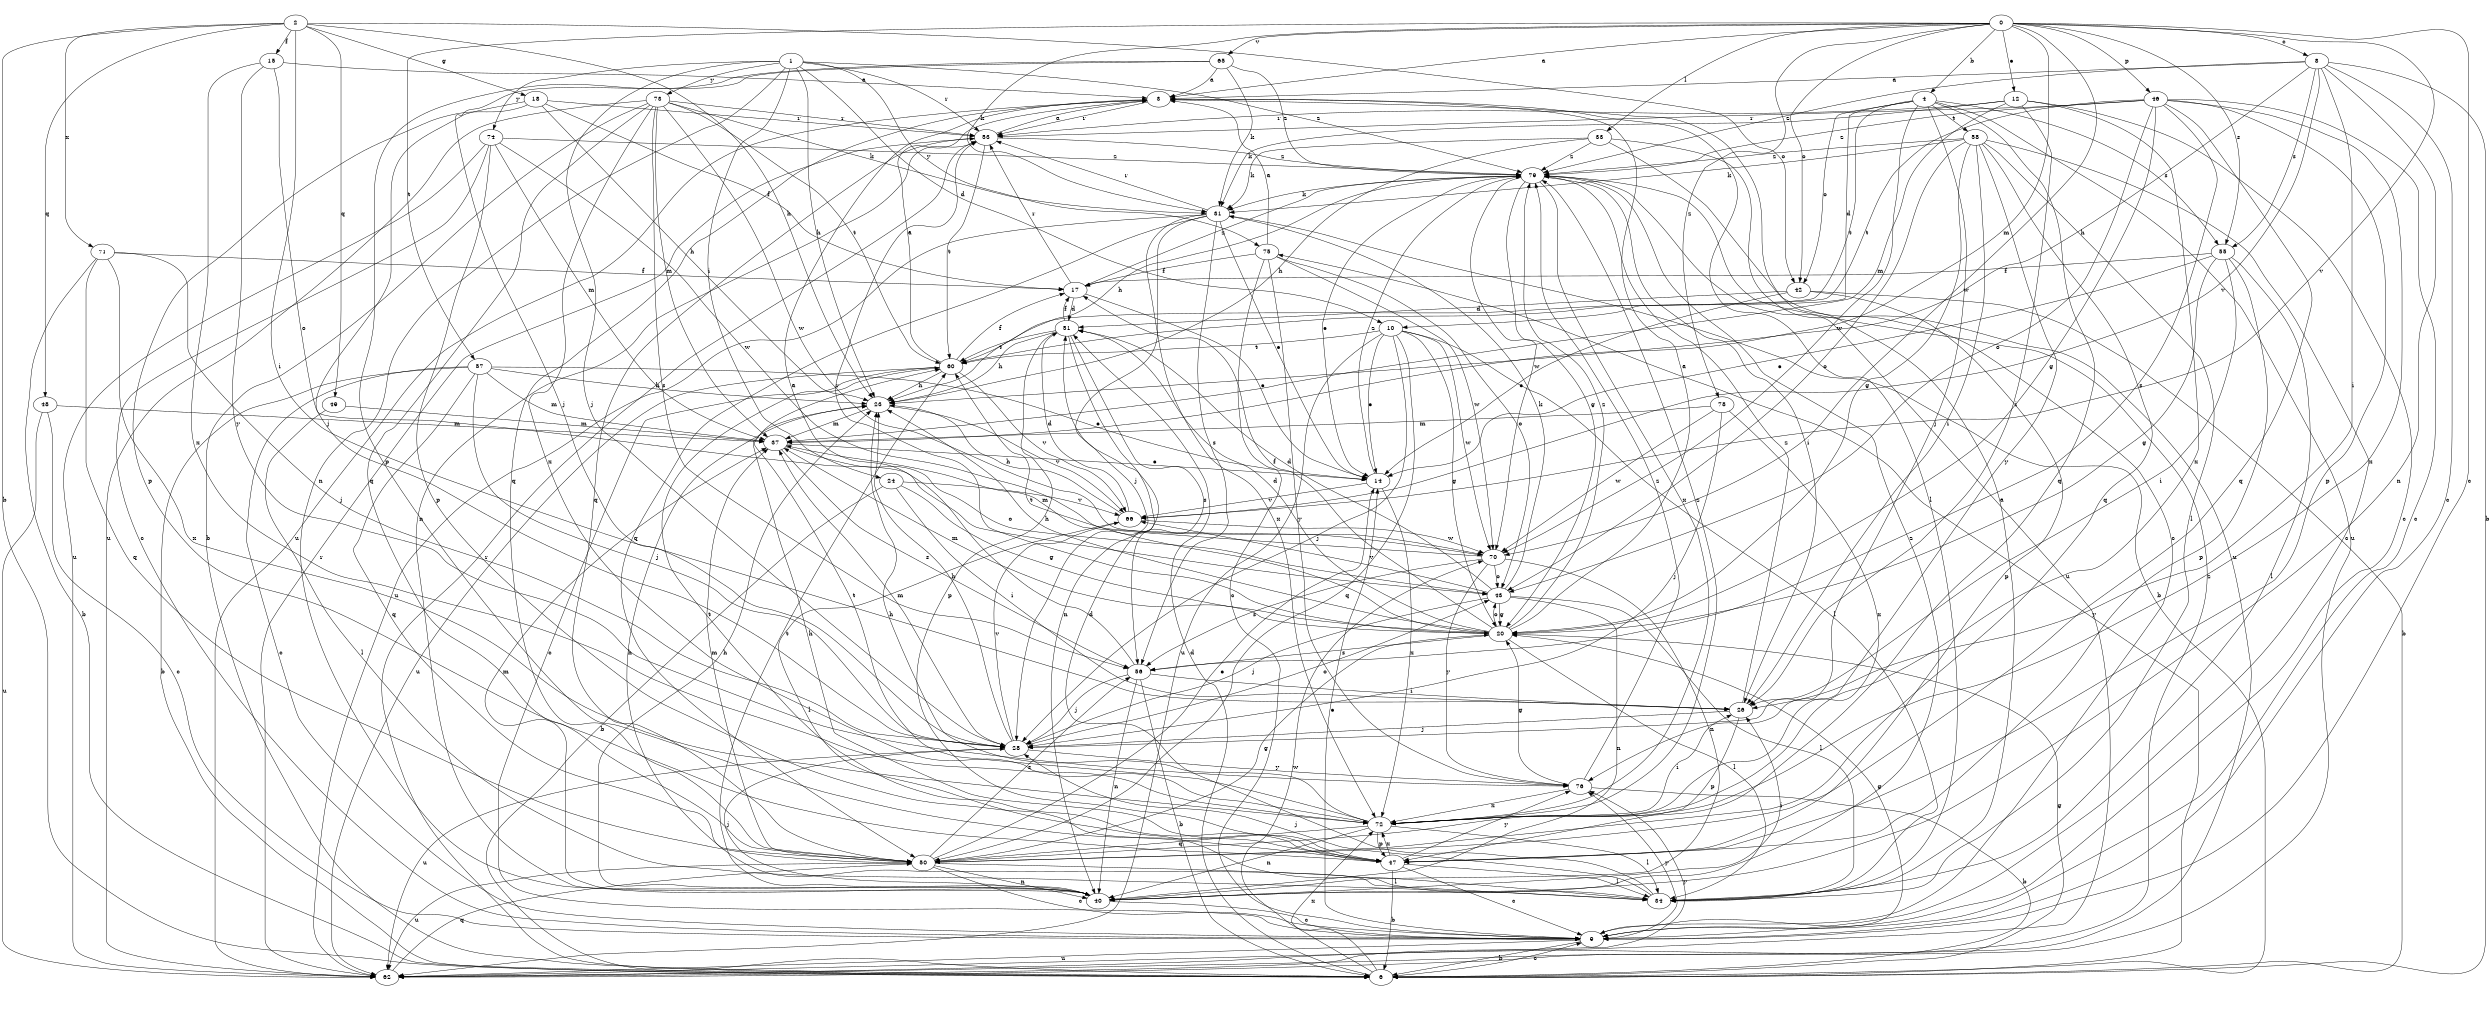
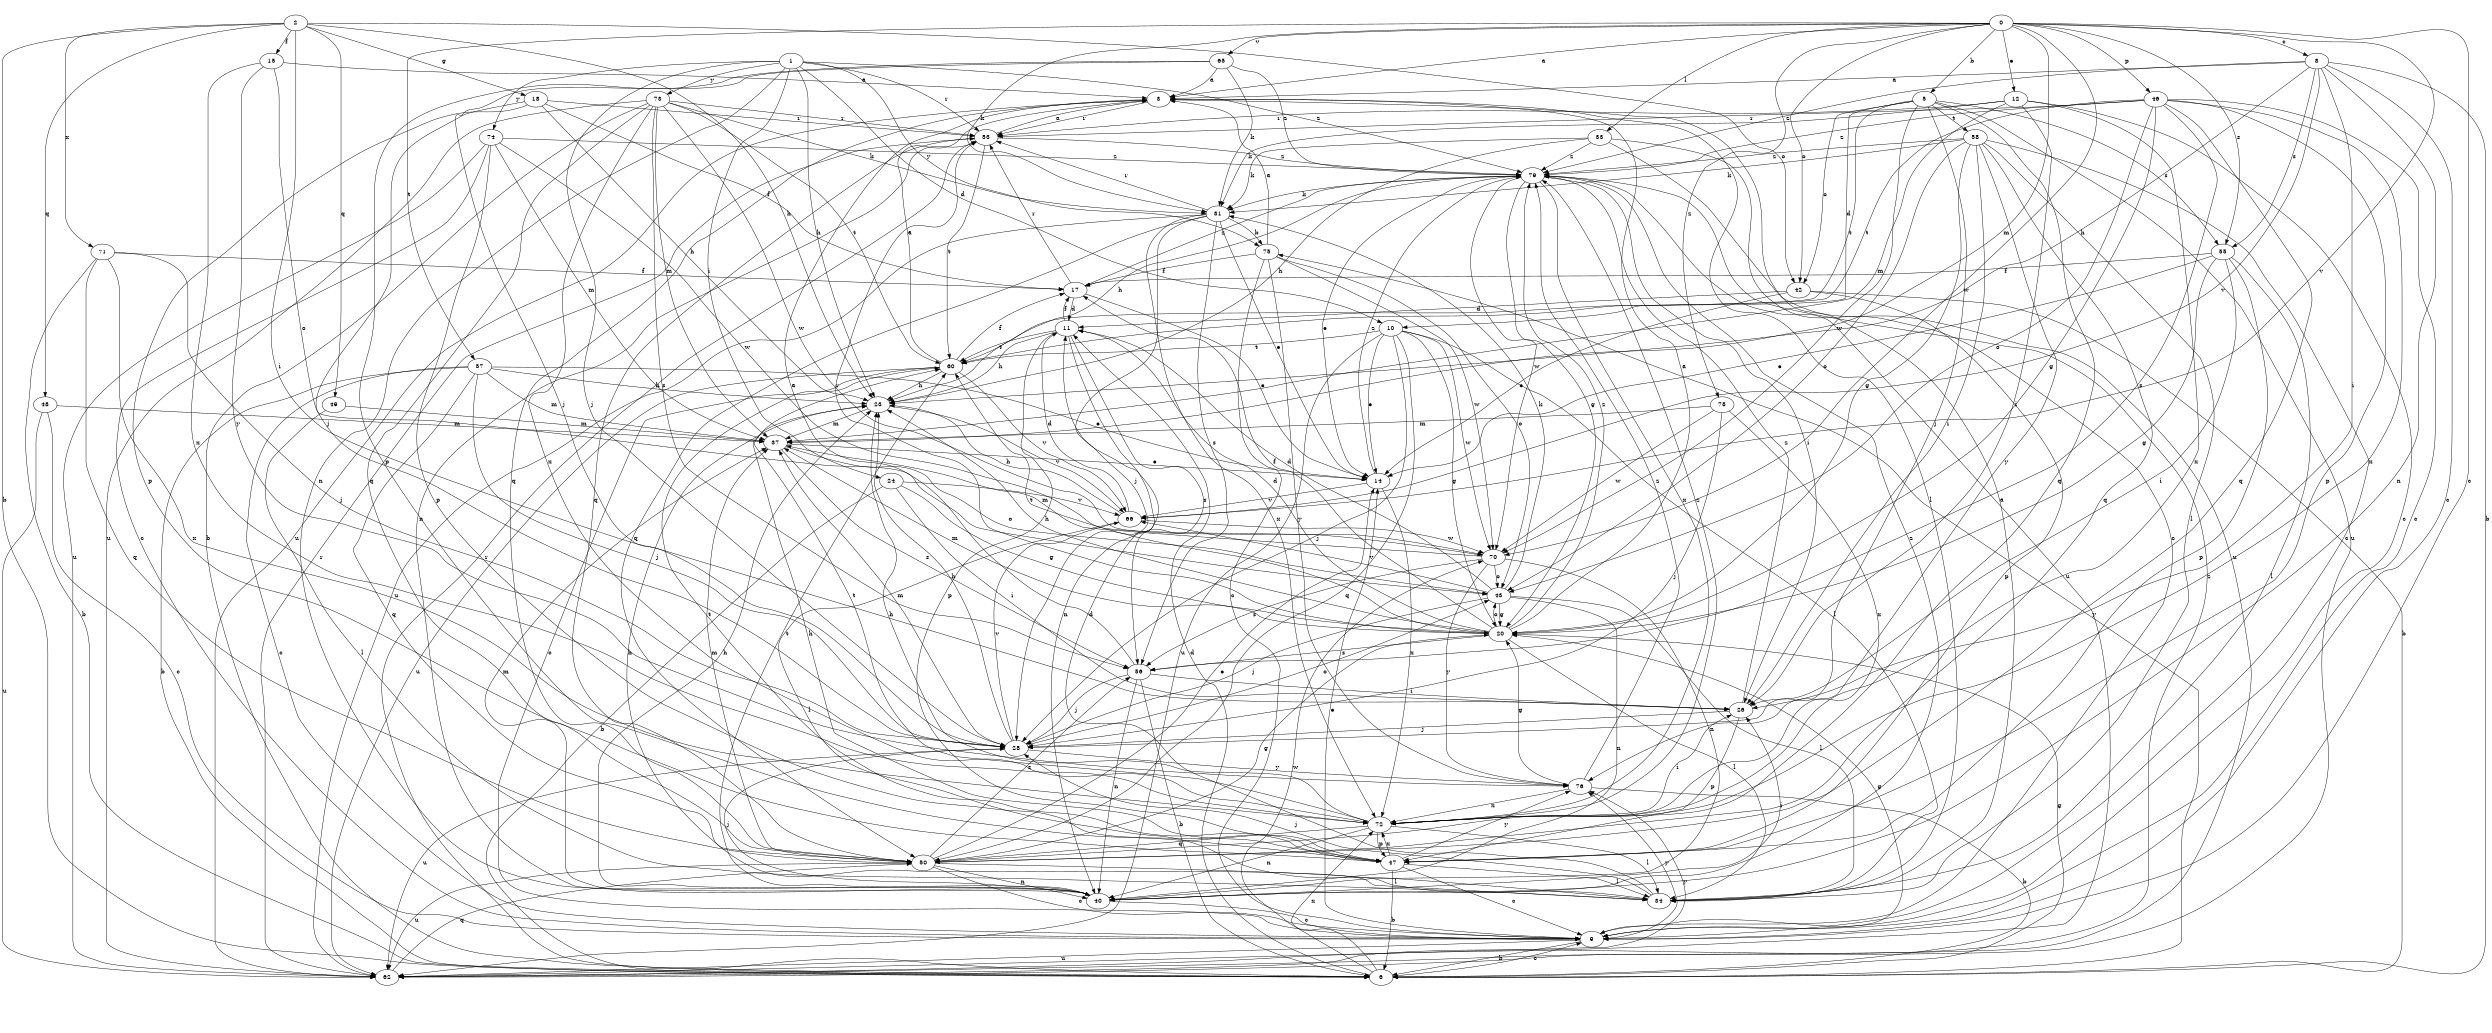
node "4": label "4" -> "5"
node "51": label "51" -> "11"
edge "31" -> "6": now "31" -> "75"
